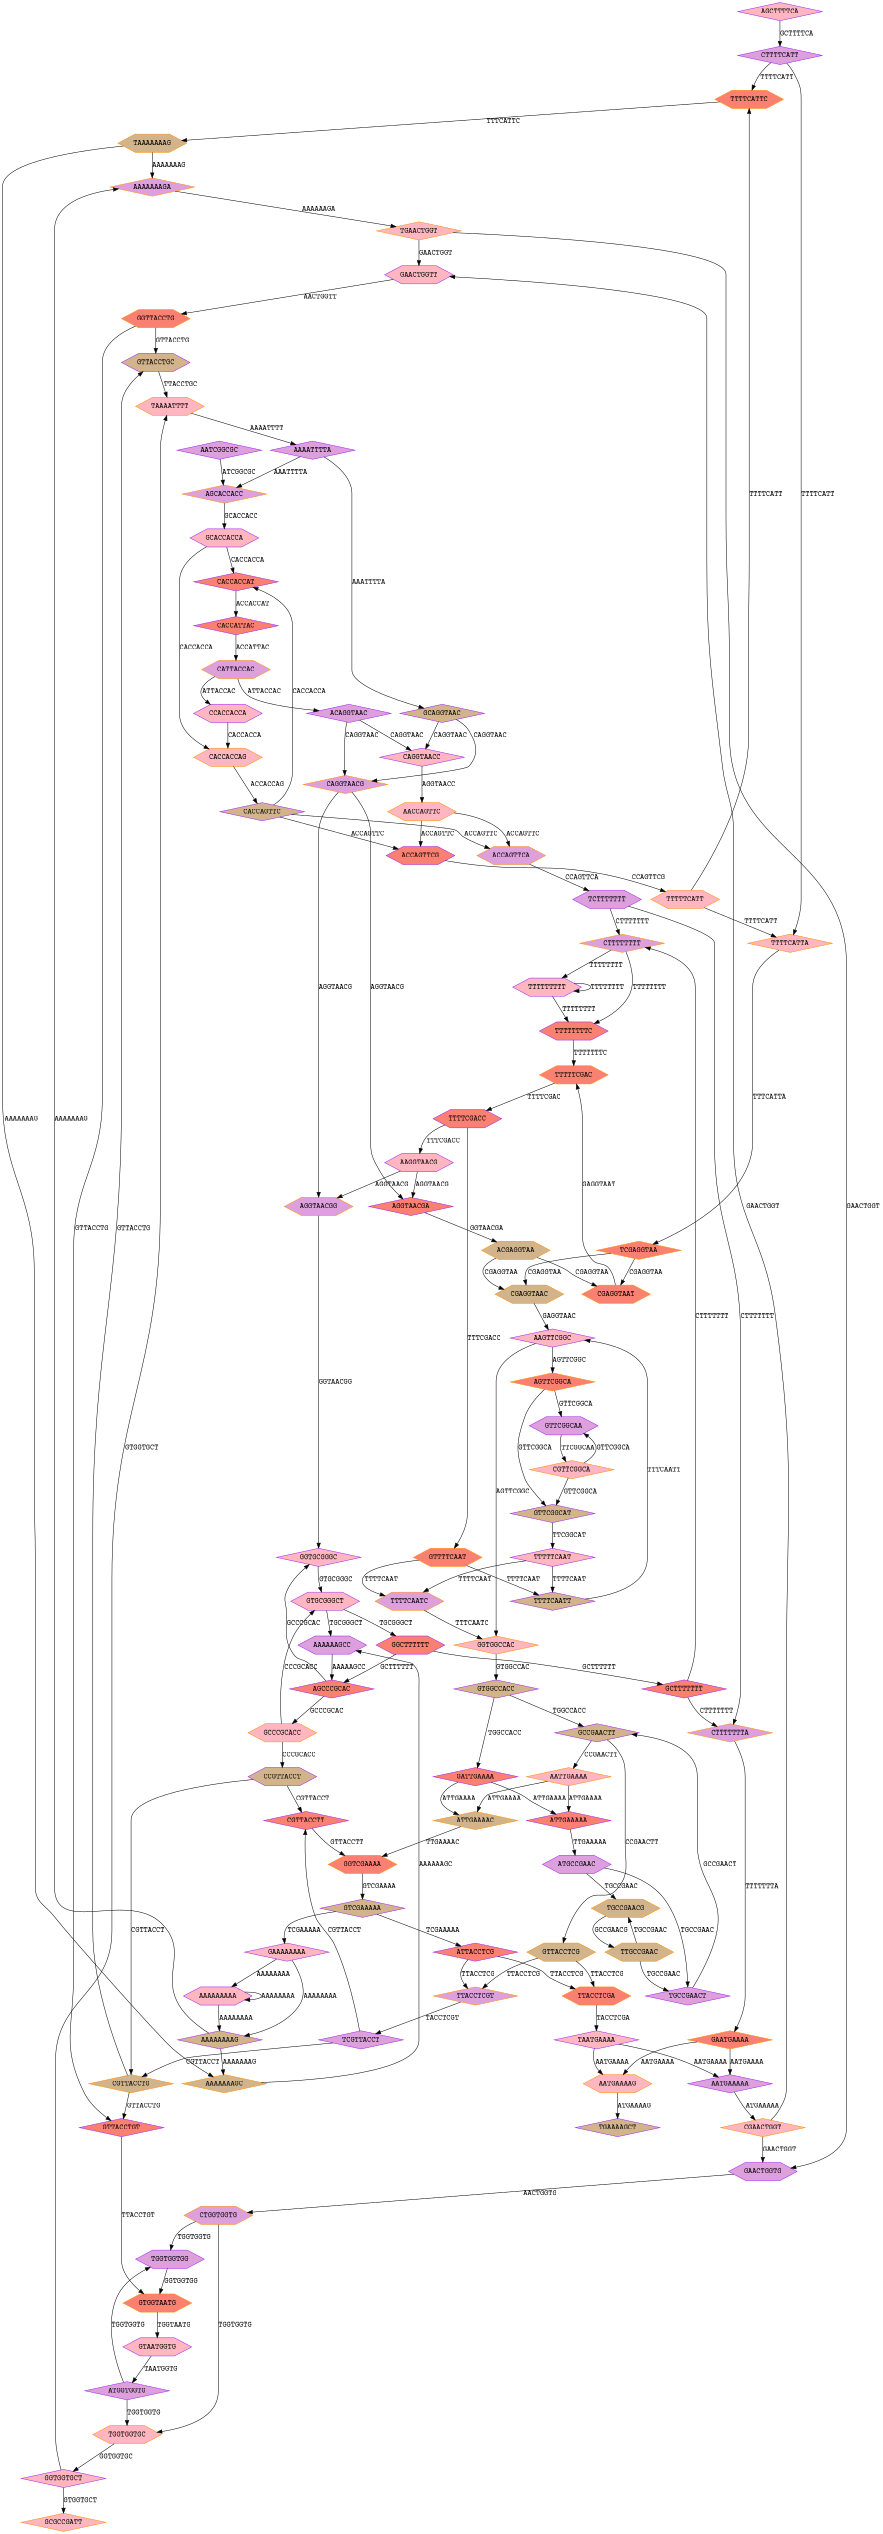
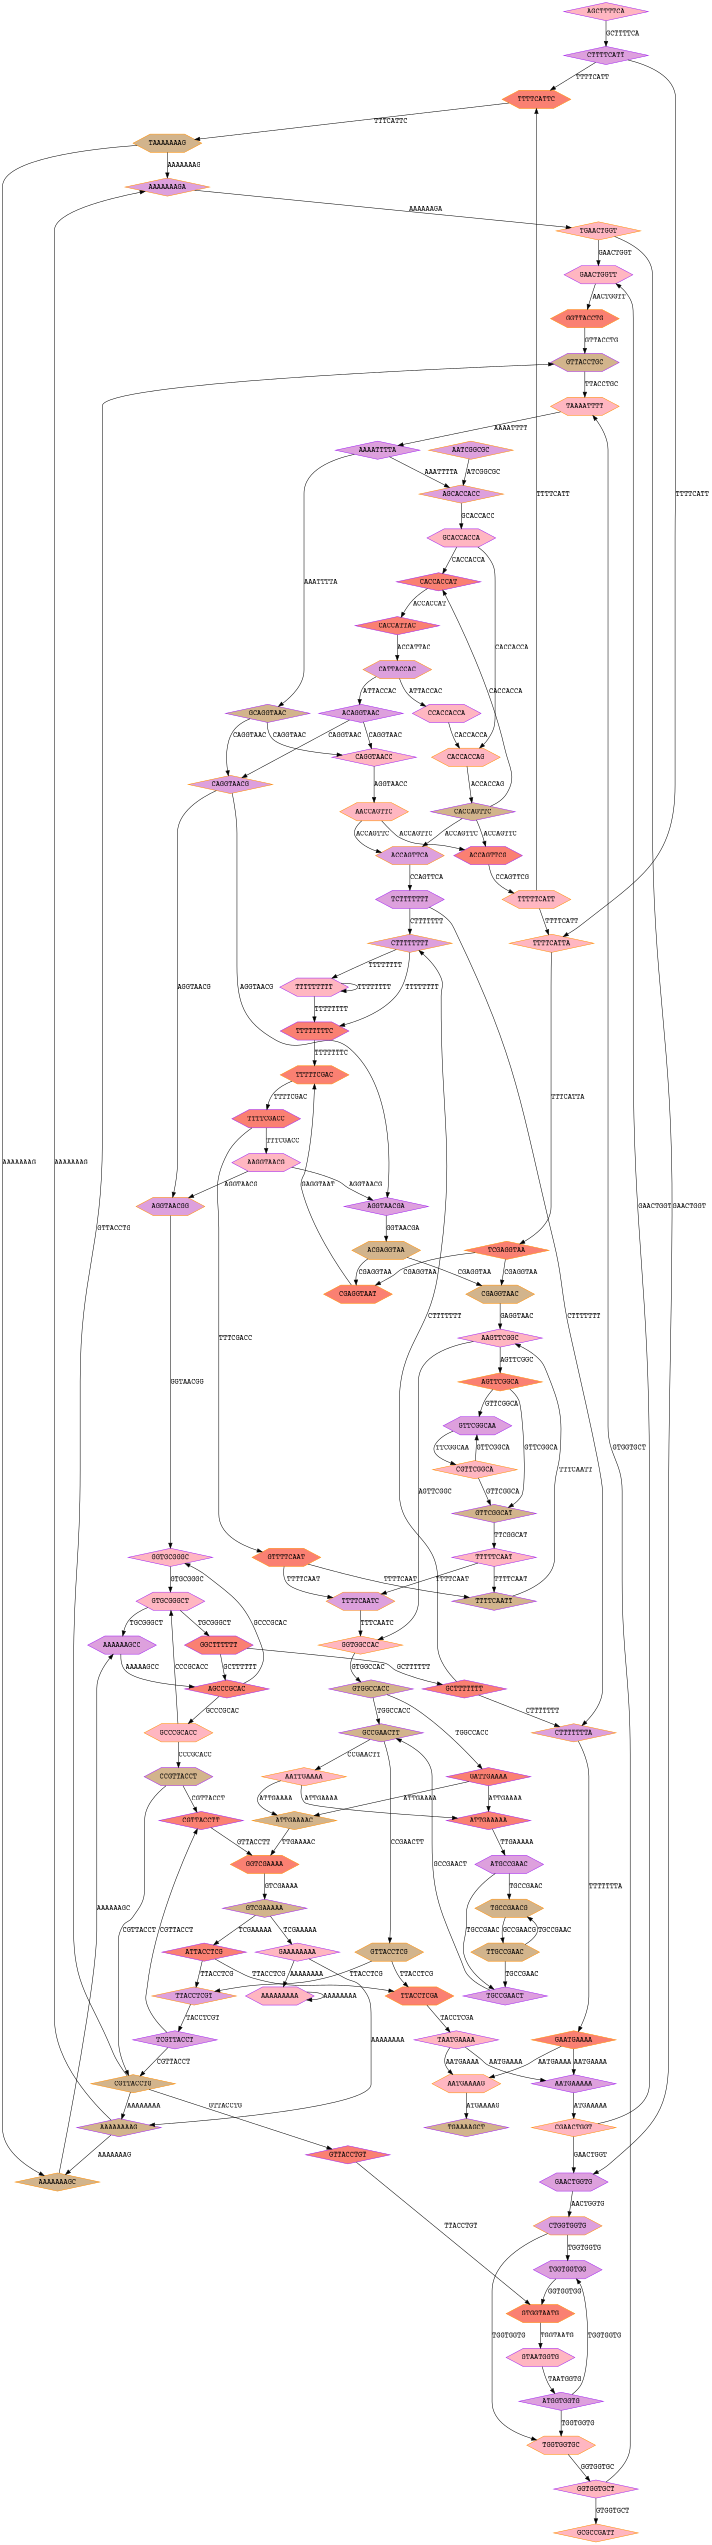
node "AATCGGCGC": color purple -> darkorange
node "AGGTAACGA": fillcolor salmon -> plum
edge "GGTTACCTG" -> "GTTACCTGT": removed, label "GTTACCTG"
edge "AAAAAAAAA" -> "AAAAAAAAG": now "CGTTACCTG" -> "AAAAAAAAG"
